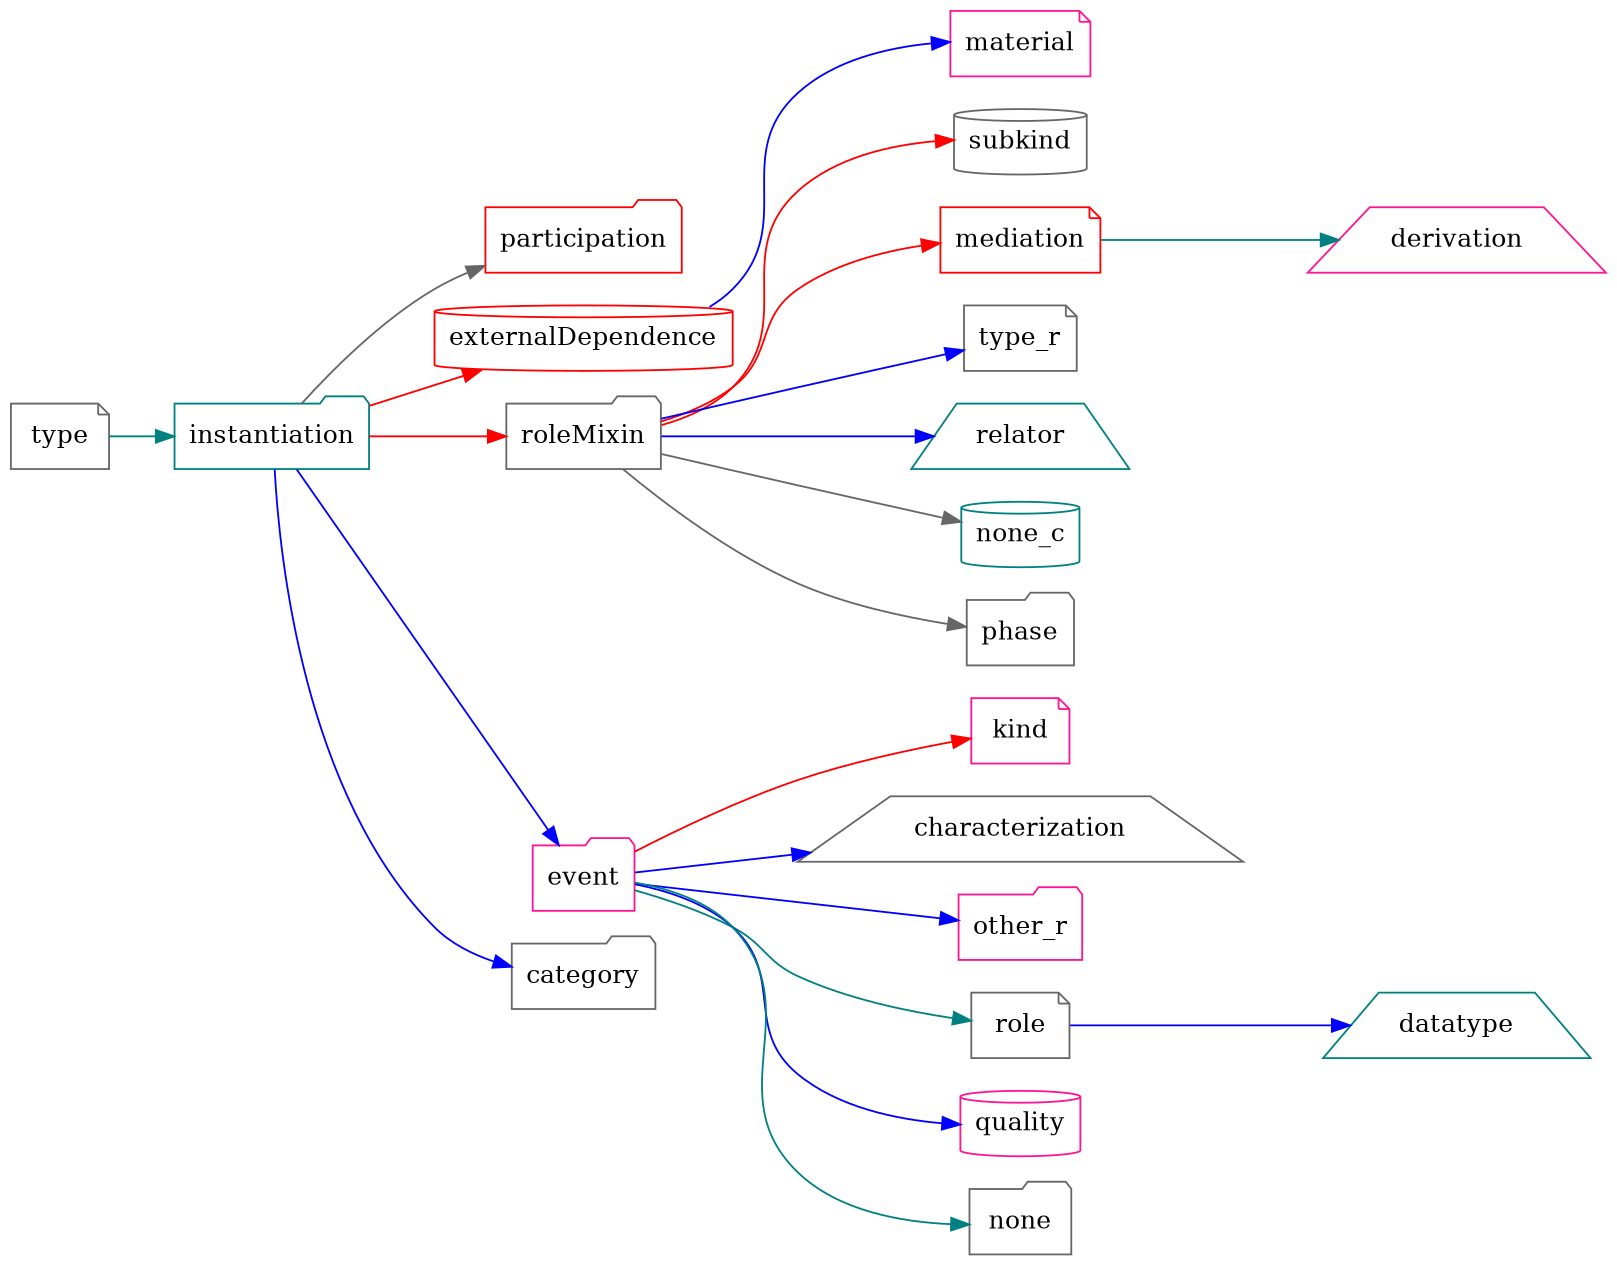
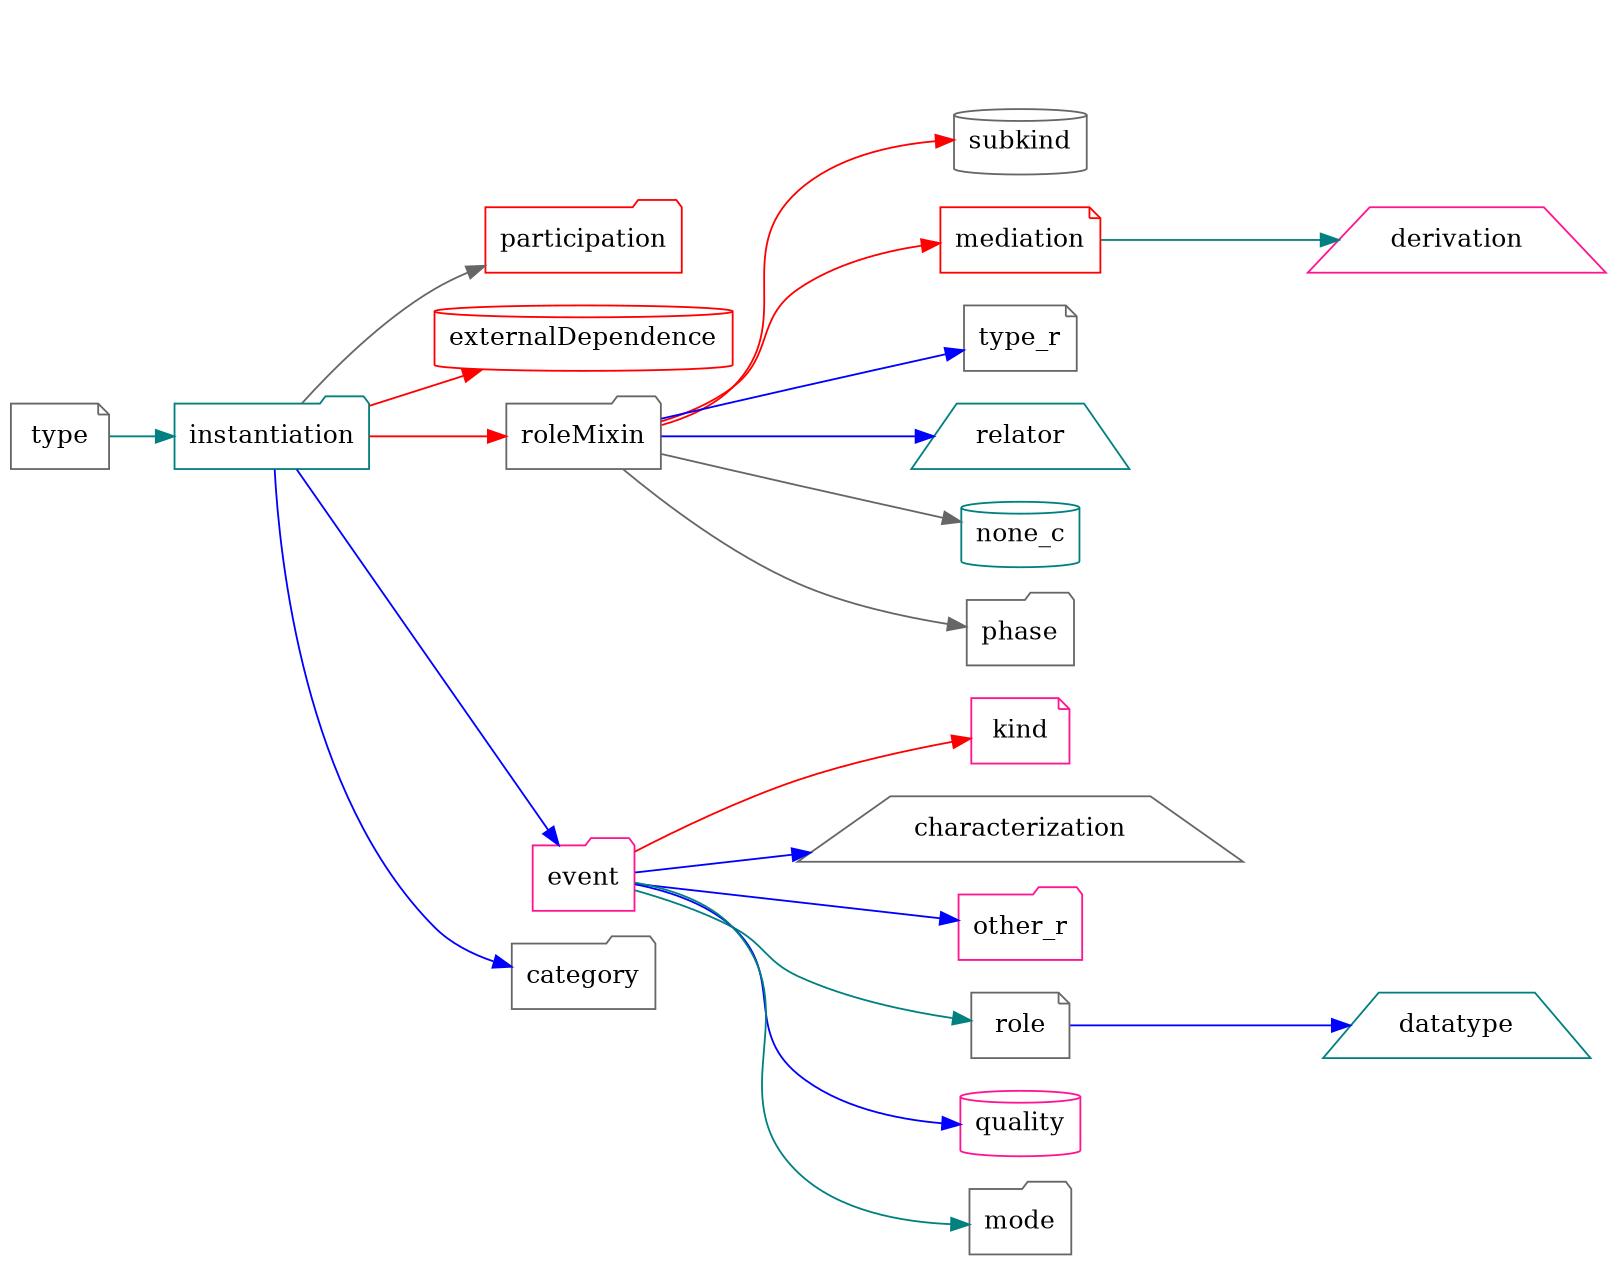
node "material": removed
node "none": label "none" -> "mode"
